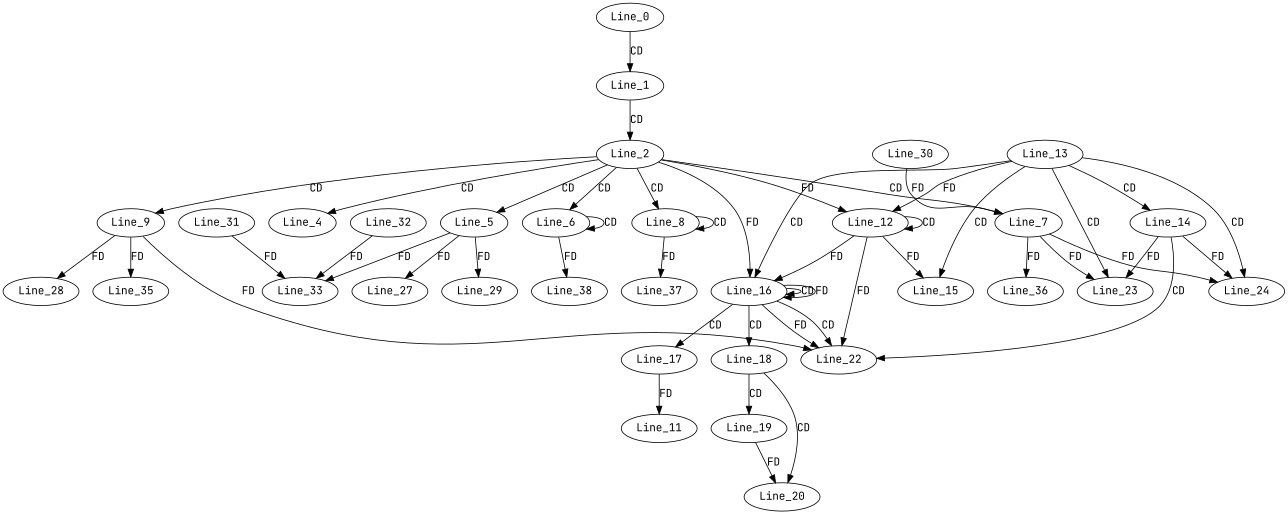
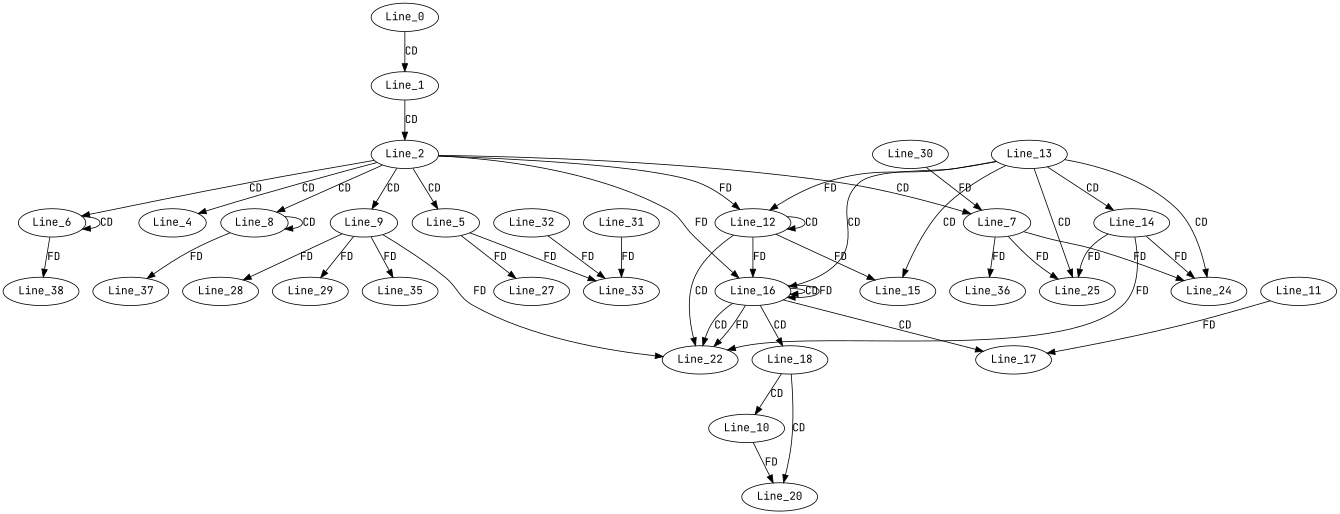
edge "Line_5" -> "Line_29": now "Line_9" -> "Line_29"
edge "Line_12" -> "Line_22": label "FD" -> "CD"
node "Line_23": label "Line_23" -> "Line_25"
edge "Line_14" -> "Line_22": label "CD" -> "FD"
edge "Line_17" -> "Line_11": reversed
node "Line_19": label "Line_19" -> "Line_10"
